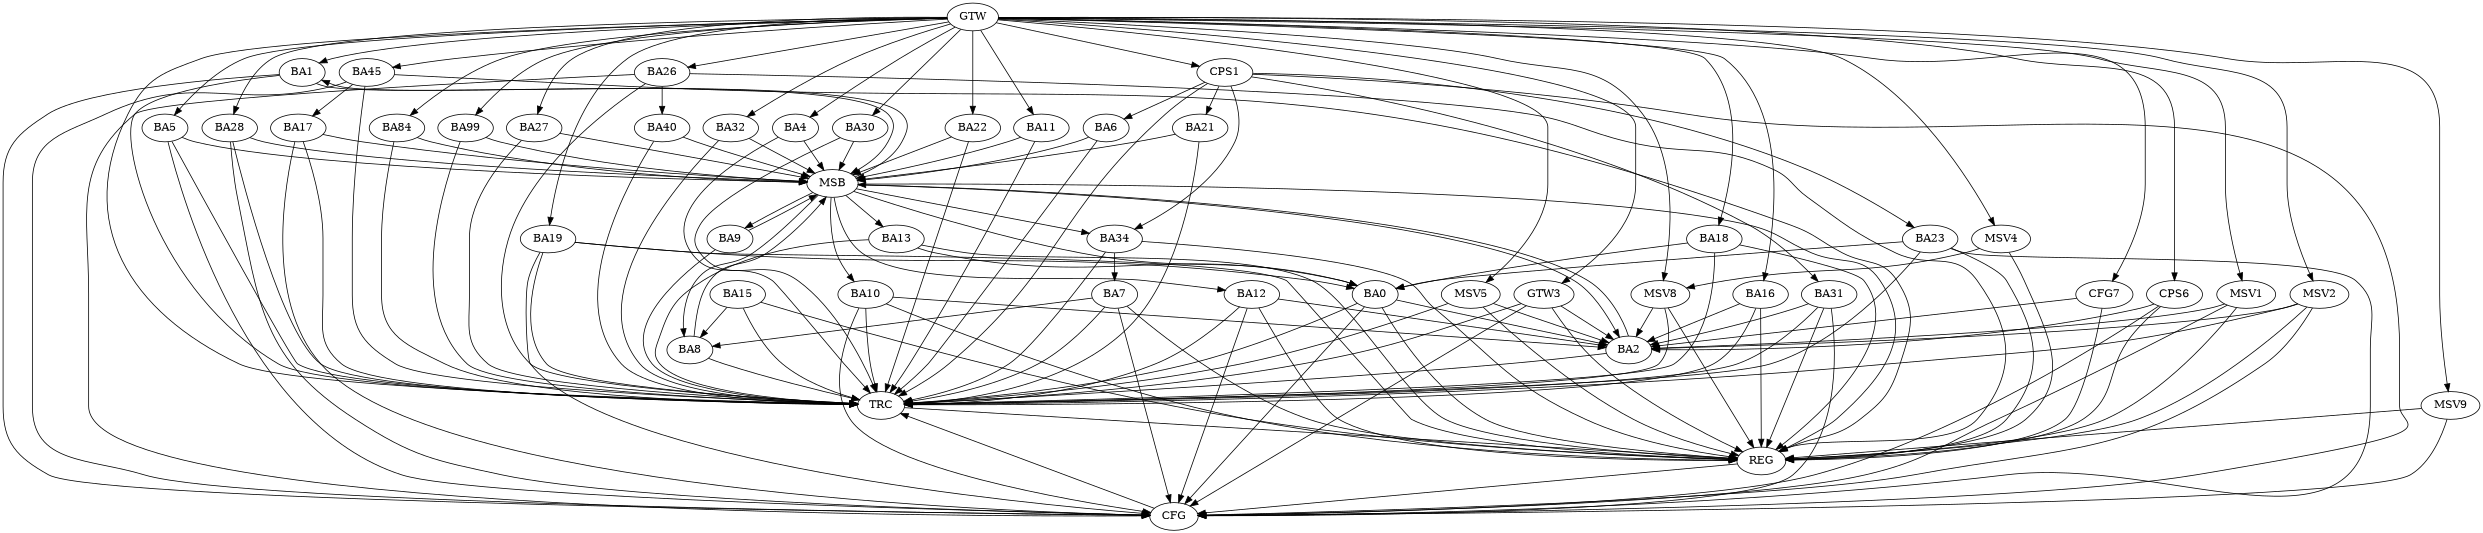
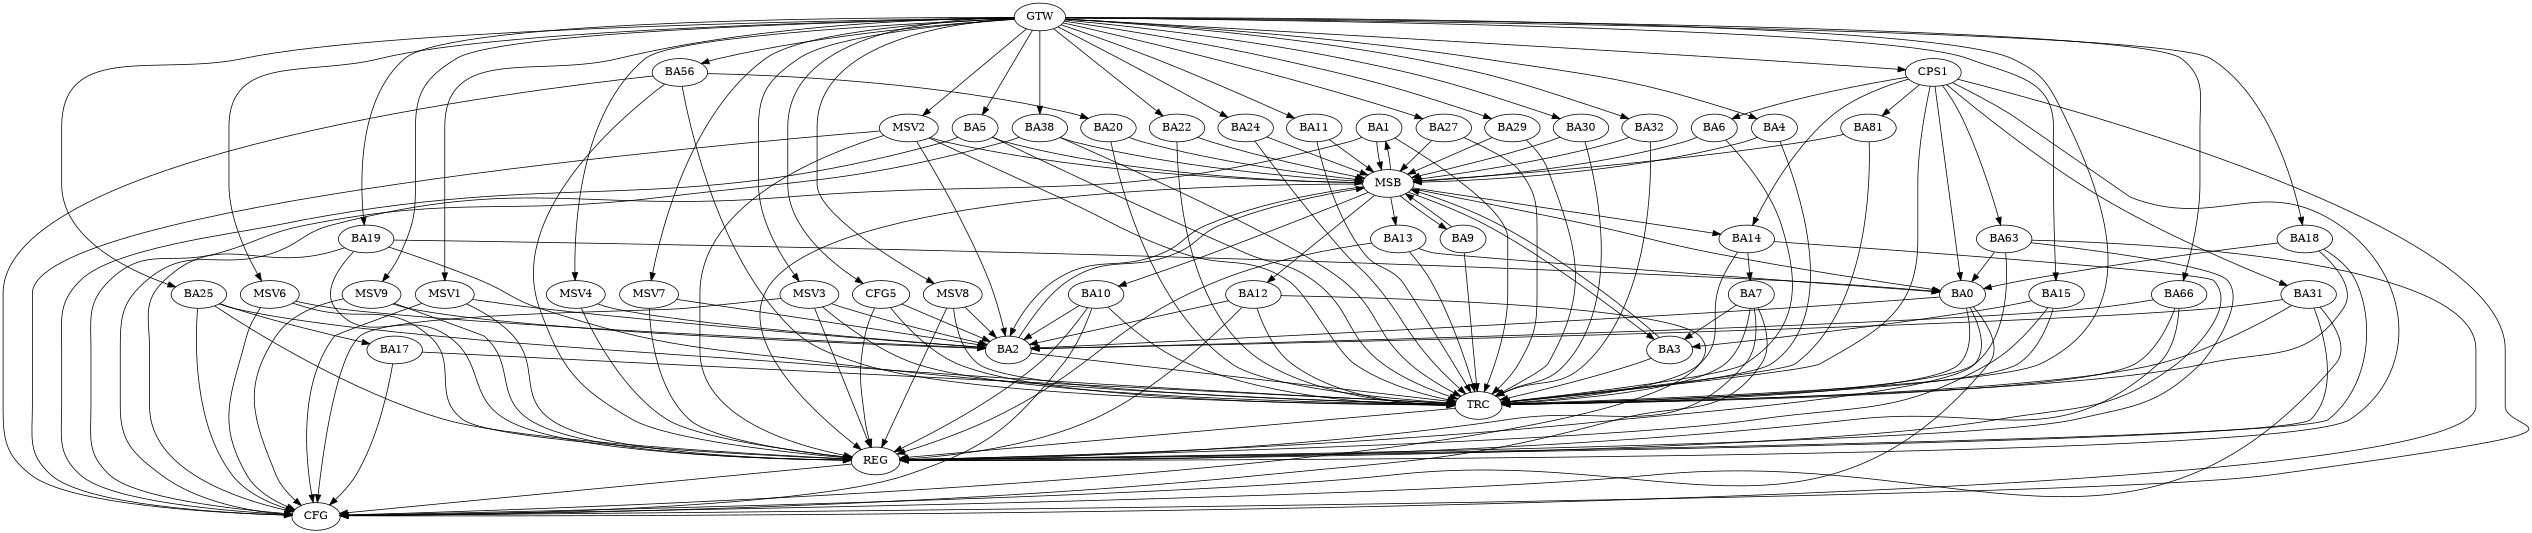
edge "GTW" -> "BA1": now "GTW" -> "BA15"
node "BA45": label "BA45" -> "BA25"
node "BA26": label "BA26" -> "BA56"
node "BA28": label "BA28" -> "BA38"
node "BA84": label "BA84" -> "BA24"
node "BA99": label "BA99" -> "BA29"
node "BA40": label "BA40" -> "BA20"
node "BA21": label "BA21" -> "BA81"
edge "BA17" -> "MSB": now "MSV2" -> "MSB"
edge "CPS1" -> "BA0": added
node "BA34": label "BA34" -> "BA14"
node "BA23": label "BA23" -> "BA63"
edge "MSV4" -> "MSV8": now "MSV4" -> "BA2"
node "MSV5": label "MSV5" -> "CFG5"
node "GTW3": label "GTW3" -> "MSV3"
node "BA16": label "BA16" -> "BA66"
node "CFG7": label "CFG7" -> "MSV7"
node "CPS6": label "CPS6" -> "MSV6"
edge "MSV9" -> "BA2": added
node "BA8": label "BA8" -> "BA3"
edge "CPS1" -> "REG": added
edge "CFG" -> "TRC": removed
